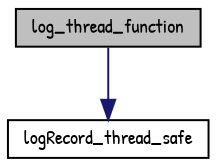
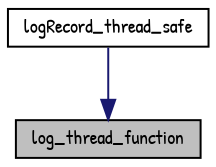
edge "log_thread_function" -> "logRecord_thread_safe": reversed
